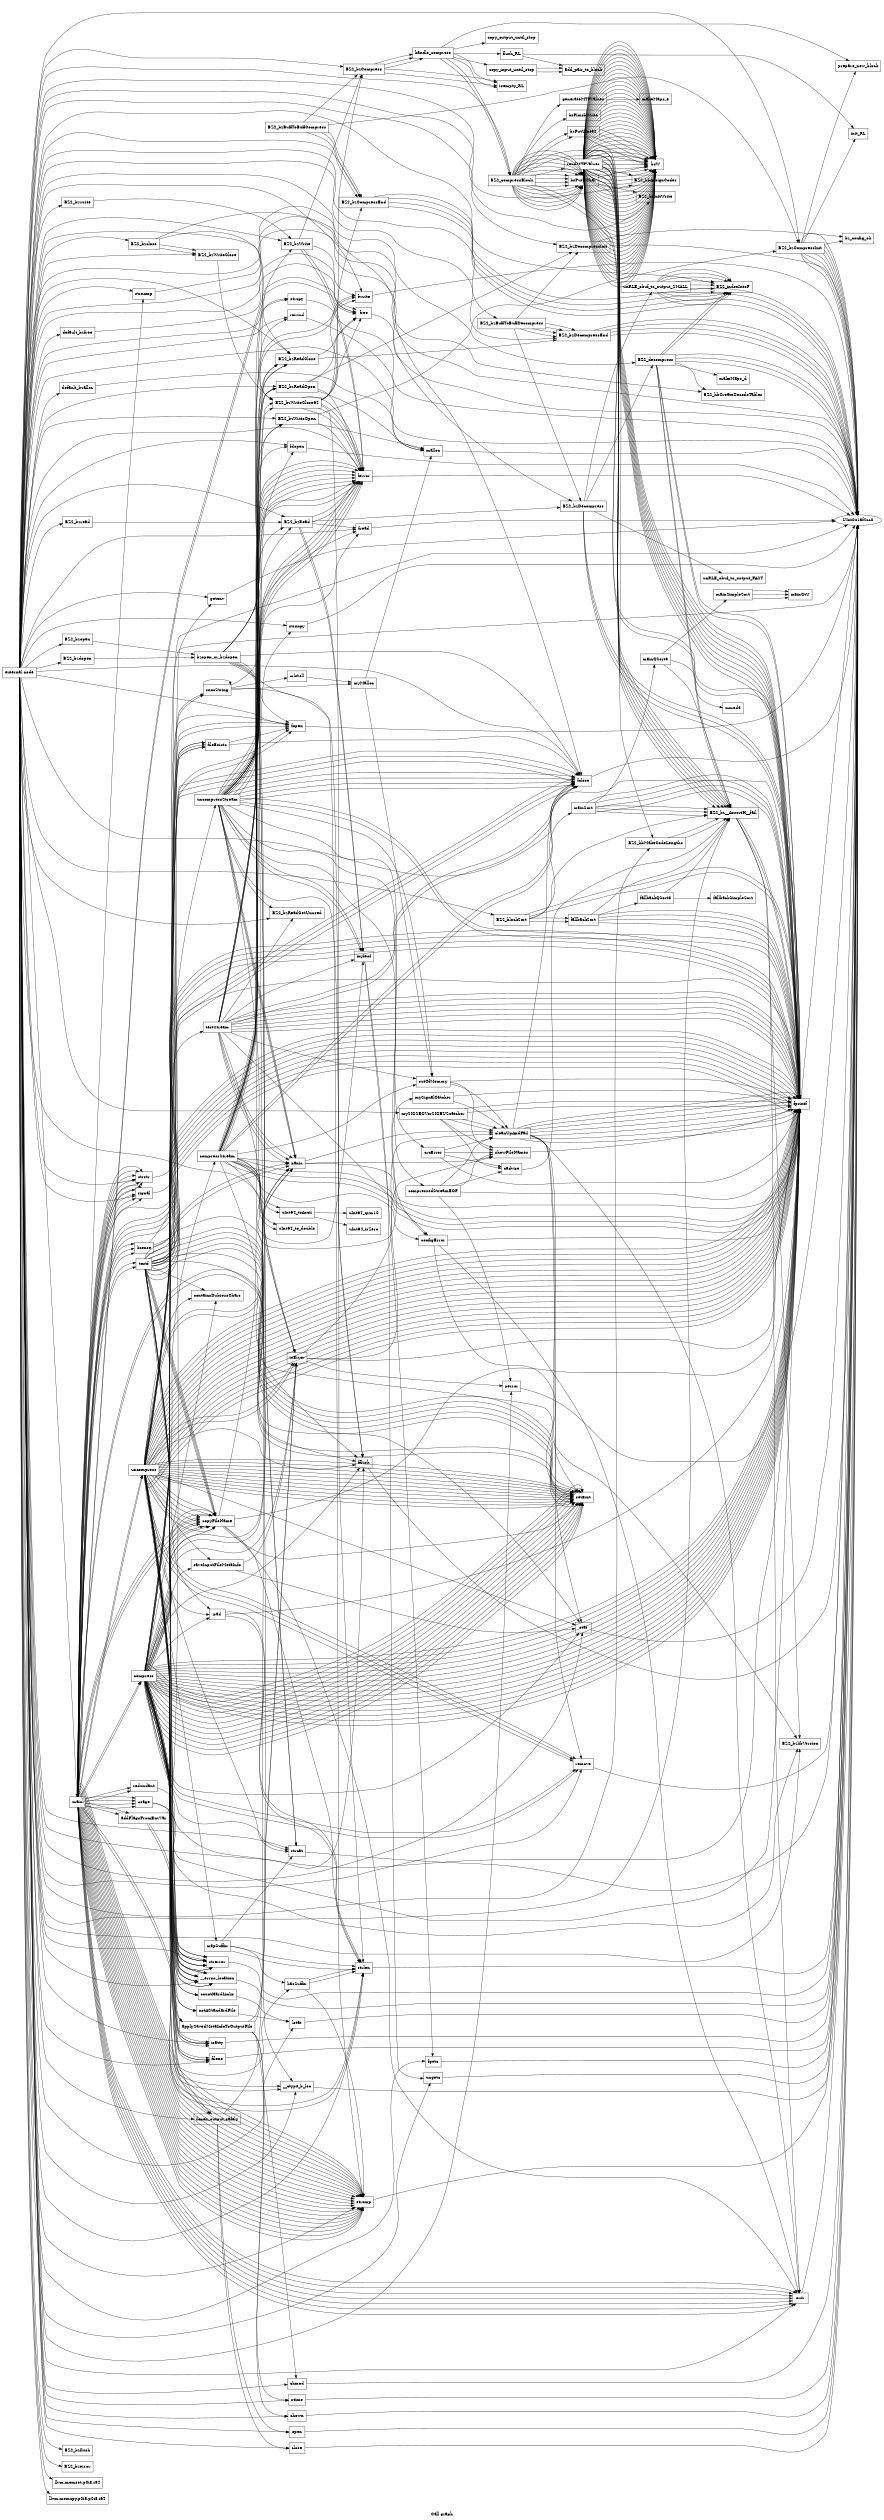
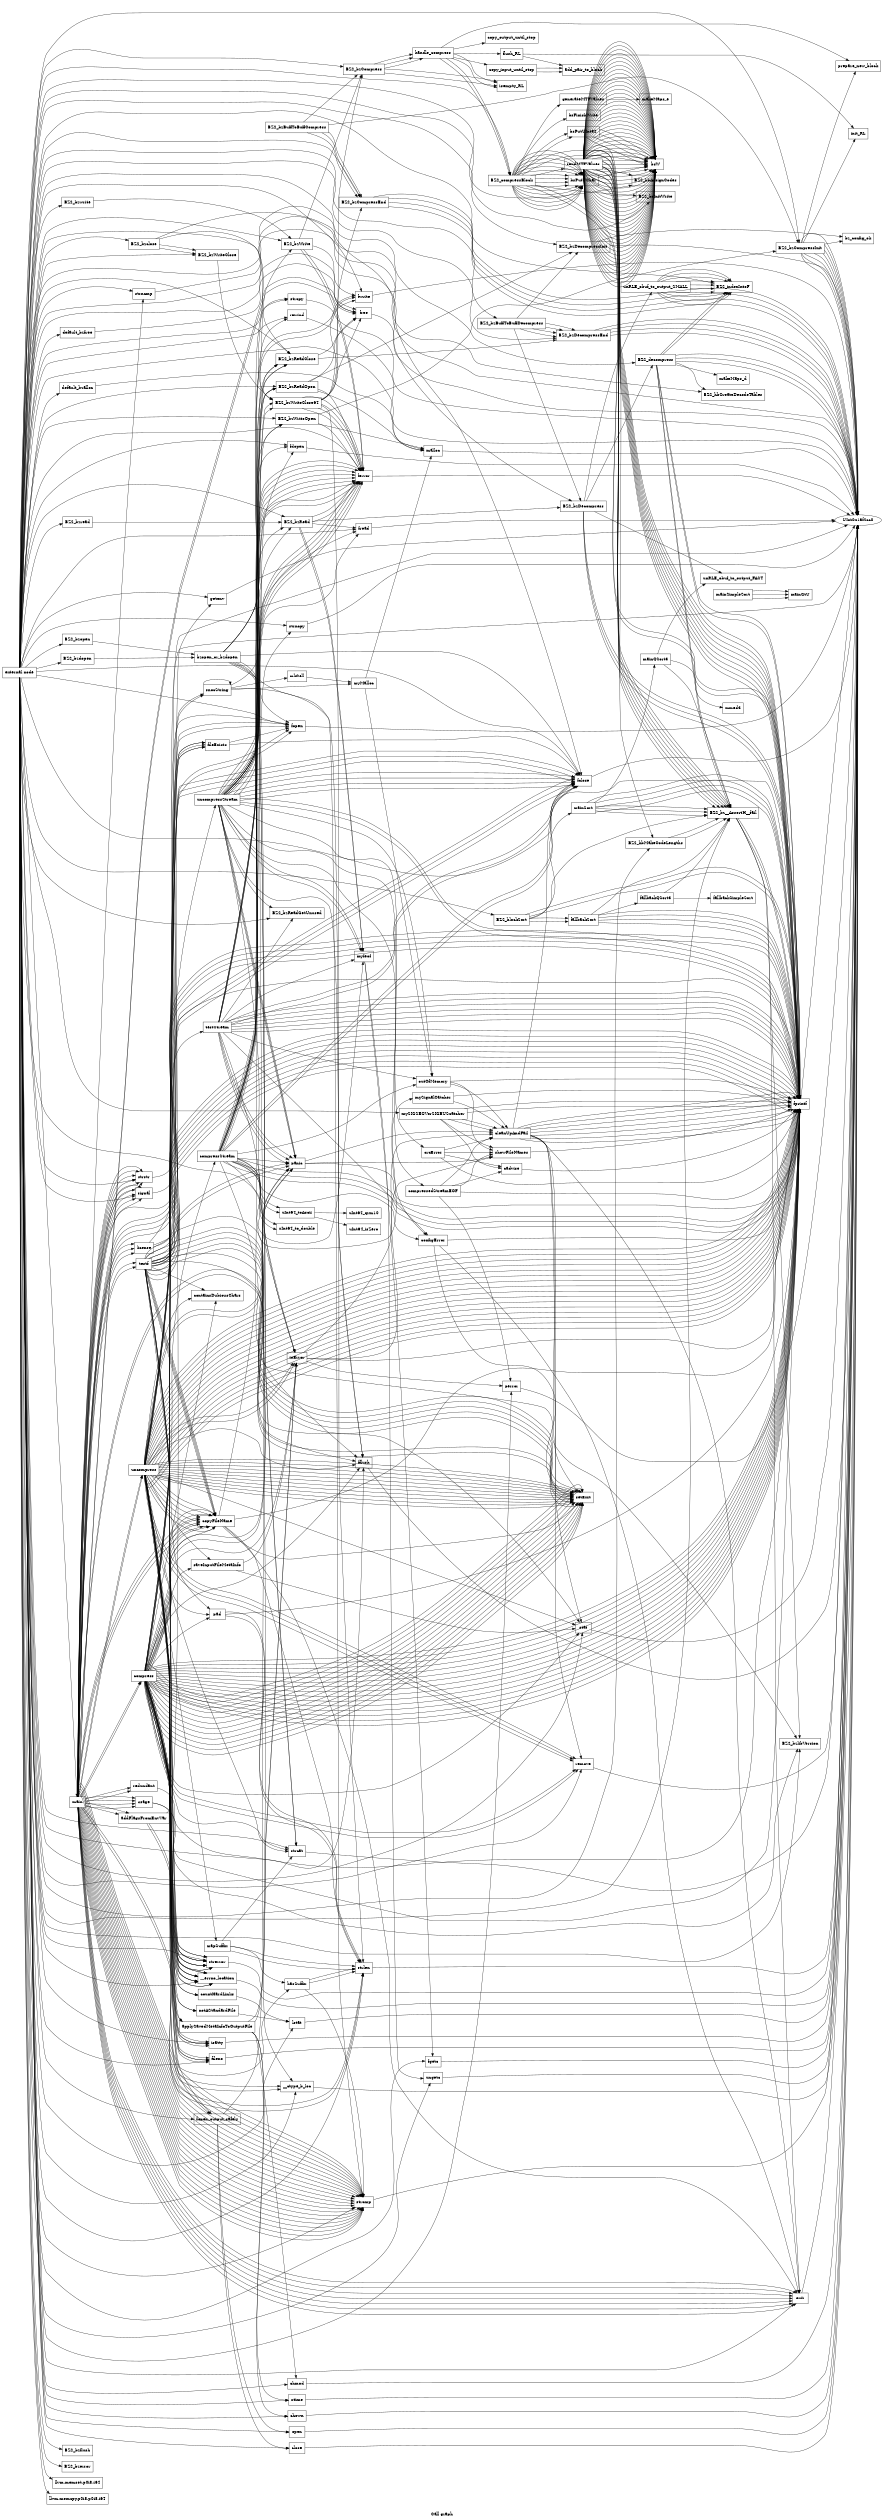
edge "bsPutUChar" -> "BZ2_bsInitWrite": now "BZ2_compressBlock" -> "BZ2_bsInitWrite"
edge "mainQSort3" -> "mainSimpleSort": now "mainQSort3" -> "unRLE_obuf_to_output_FAST"
edge "cadvise" -> "BZ2_bz__AssertH__fail": now "cadvise" -> "fprintf"
